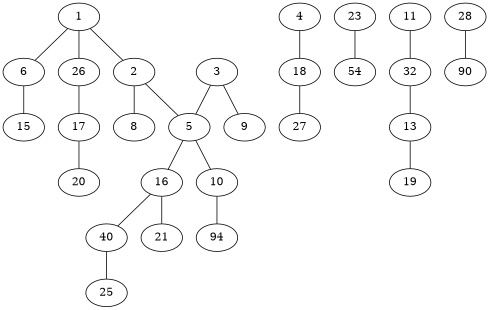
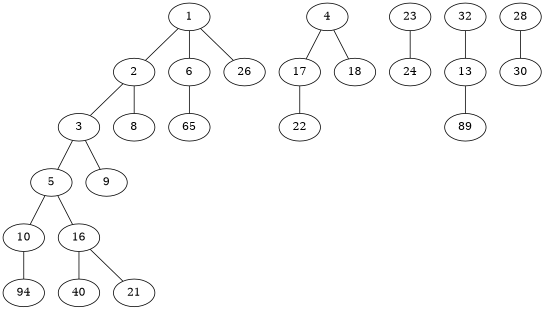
node "11": removed
node "54": label "54" -> "24"
node "90": label "90" -> "30"
edge "26" -- "17": now "4" -- "17"
edge "2" -- "5": now "2" -- "3"
node "15": label "15" -> "65"
node "27": removed
node "20": label "20" -> "22"
node "19": label "19" -> "89"
node "25": removed
